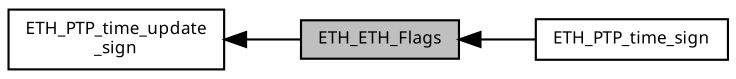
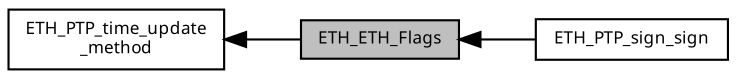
node "ETH_PTP_time_update _sign": label "ETH_PTP_time_update _sign" -> "ETH_PTP_time_update _method"
node "ETH_PTP_time_sign": label "ETH_PTP_time_sign" -> "ETH_PTP_sign_sign"
